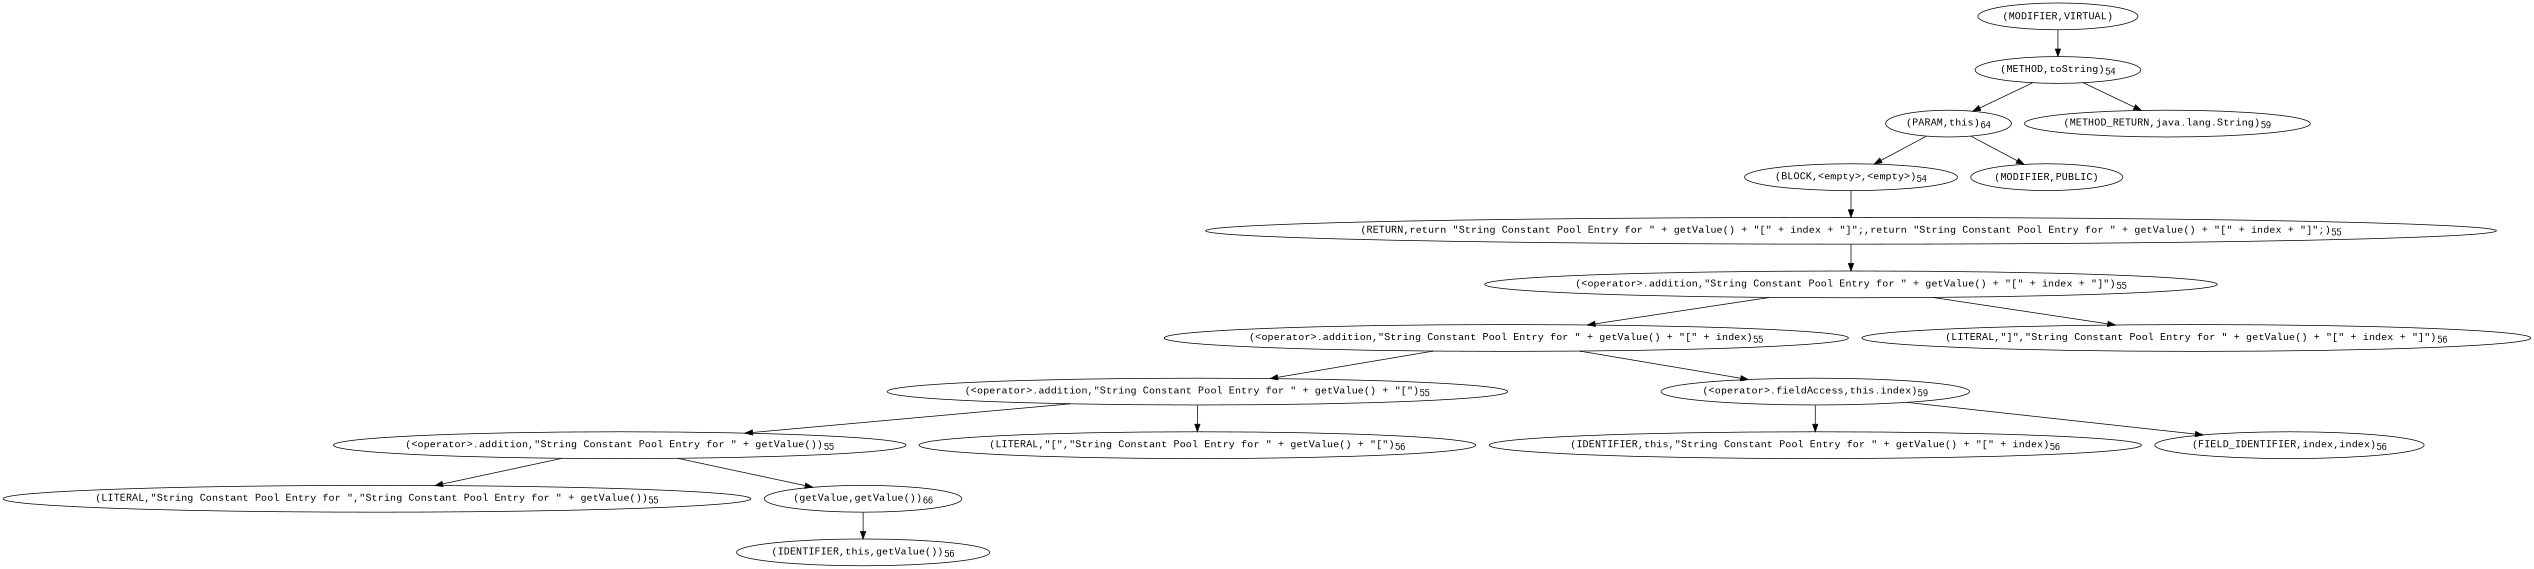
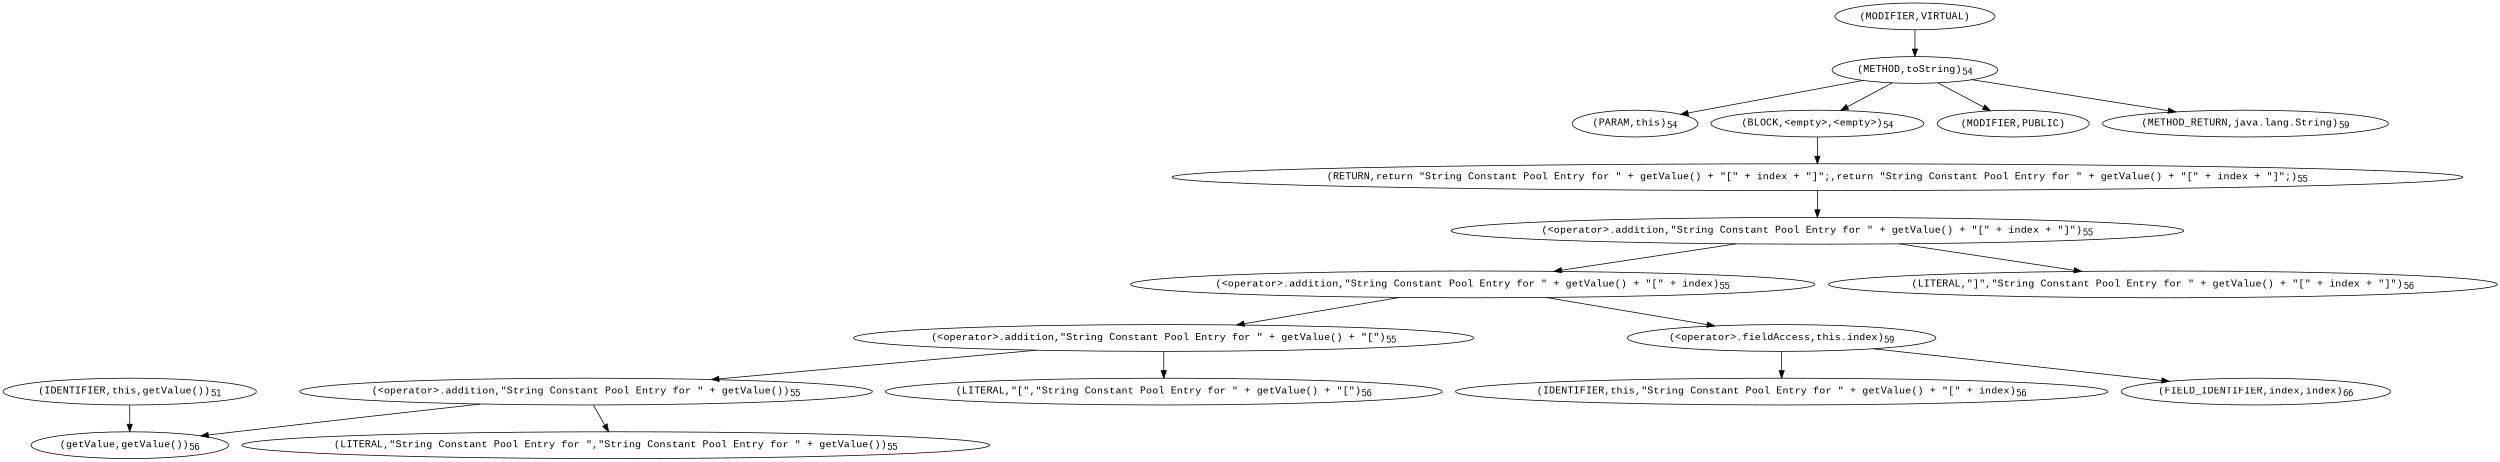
node "(PARAM,this)": text "64" -> "54"
edge "(PARAM,this)" -> "(BLOCK,<empty>,<empty>)": now "(METHOD,toString)" -> "(BLOCK,<empty>,<empty>)"
edge "(PARAM,this)" -> "(MODIFIER,PUBLIC)": now "(METHOD,toString)" -> "(MODIFIER,PUBLIC)"
node "(FIELD_IDENTIFIER,index,index)": text "56" -> "66"
node "(getValue,getValue())": text "66" -> "56"
edge "(getValue,getValue())" -> "(IDENTIFIER,this,getValue())": reversed
node "(IDENTIFIER,this,getValue())": text "56" -> "51"
